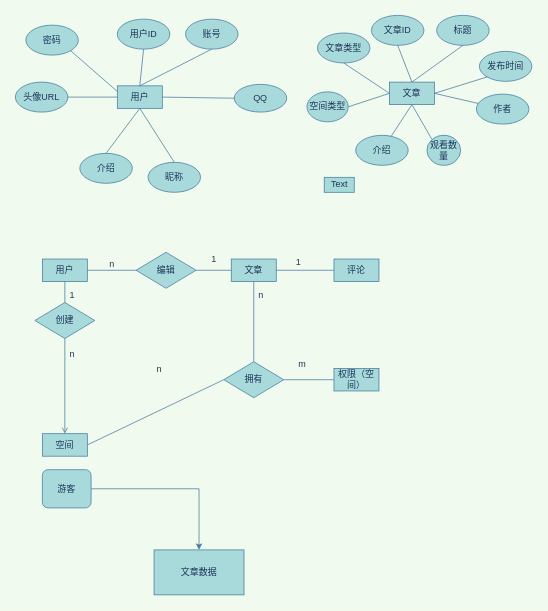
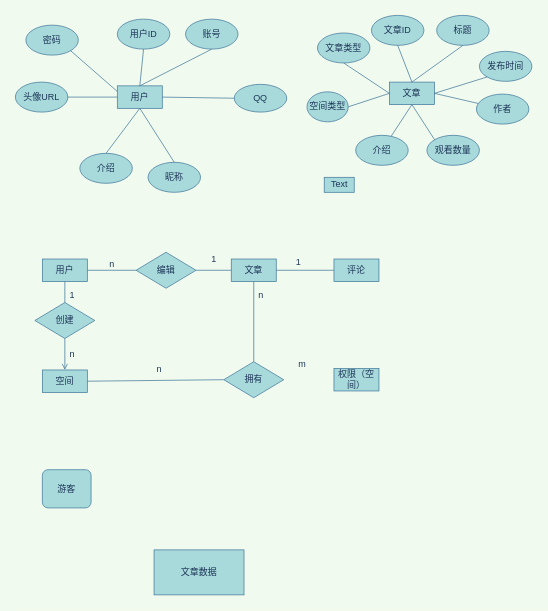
node "观看数量": size 34x30 -> 53x30
edge "拥有" -- "权限（空间）": removed
node "空间": moved (65, 445) -> (65, 381)
edge "游客" -> "文章数据": removed
